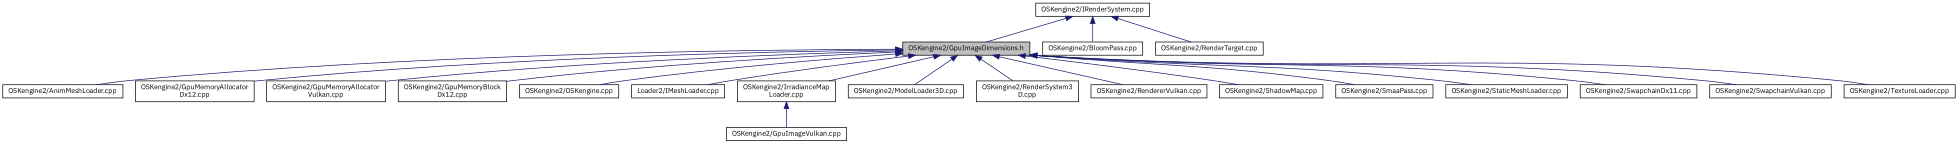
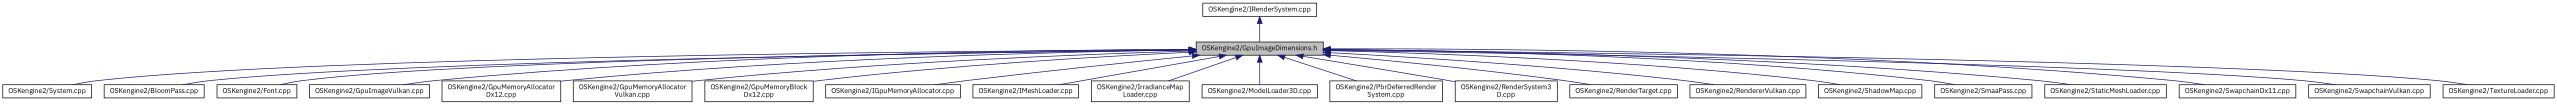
edge "OSKengine2/RenderTarget.cpp" -> "OSKengine2/IRenderSystem.cpp": now "OSKengine2/RenderTarget.cpp" -> "OSKengine2/GpuImageDimensions.h"
edge "OSKengine2/BloomPass.cpp" -> "OSKengine2/IRenderSystem.cpp": now "OSKengine2/BloomPass.cpp" -> "OSKengine2/GpuImageDimensions.h"
node "OSKengine2/AnimMeshLoader.cpp": label "OSKengine2/AnimMeshLoader.cpp" -> "OSKengine2/System.cpp"
node "OSKengine2/Font.cpp": added
node "OSKengine2/OSKengine.cpp": label "OSKengine2/OSKengine.cpp" -> "OSKengine2/IGpuMemoryAllocator.cpp"
node "Loader2/IMeshLoader.cpp": label "Loader2/IMeshLoader.cpp" -> "OSKengine2/IMeshLoader.cpp"
node "OSKengine2/PbrDeferredRender System.cpp": added
edge "OSKengine2/GpuImageVulkan.cpp" -> "OSKengine2/IrradianceMap Loader.cpp": now "OSKengine2/GpuImageVulkan.cpp" -> "OSKengine2/GpuImageDimensions.h"
